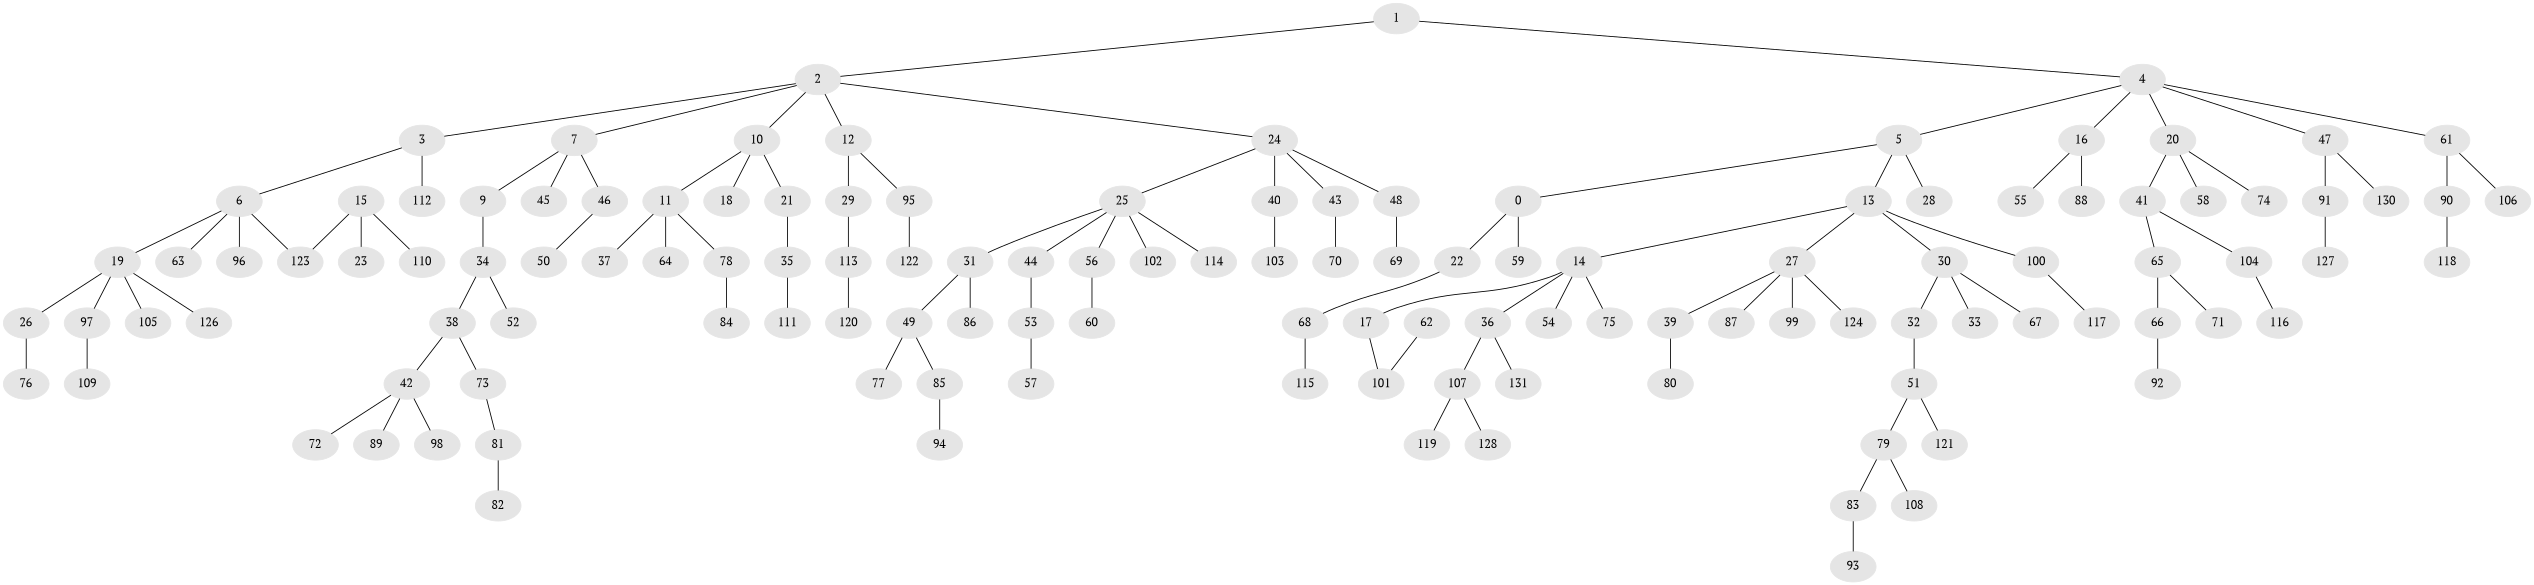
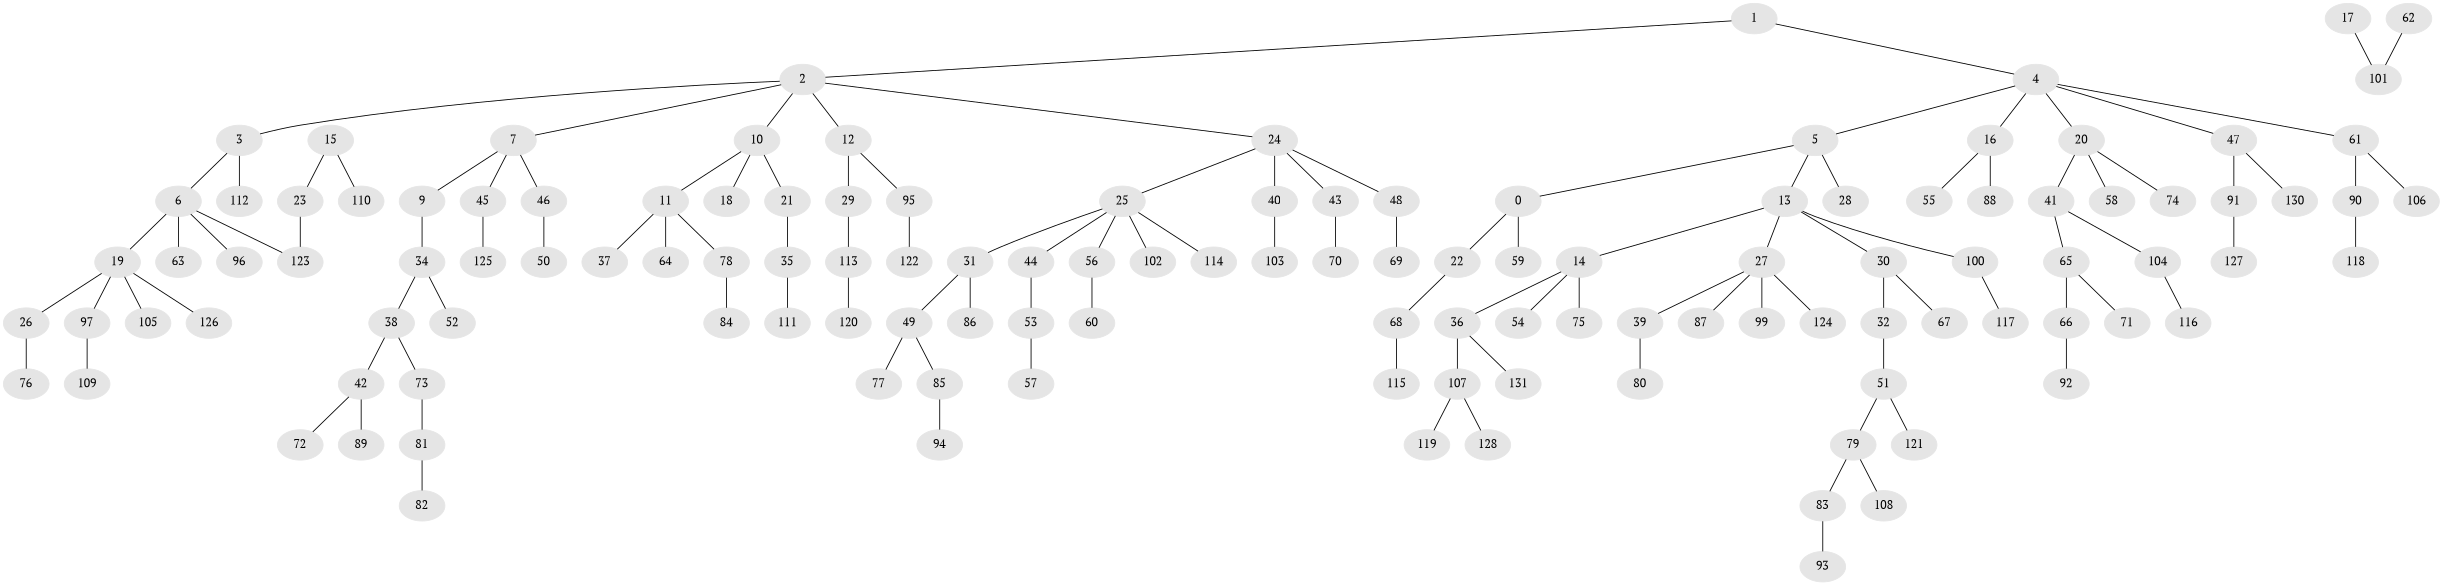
edge "15" -- "123": now "23" -- "123"
node "125": added
edge "14" -- "17": removed
node "33": removed
node "98": removed
